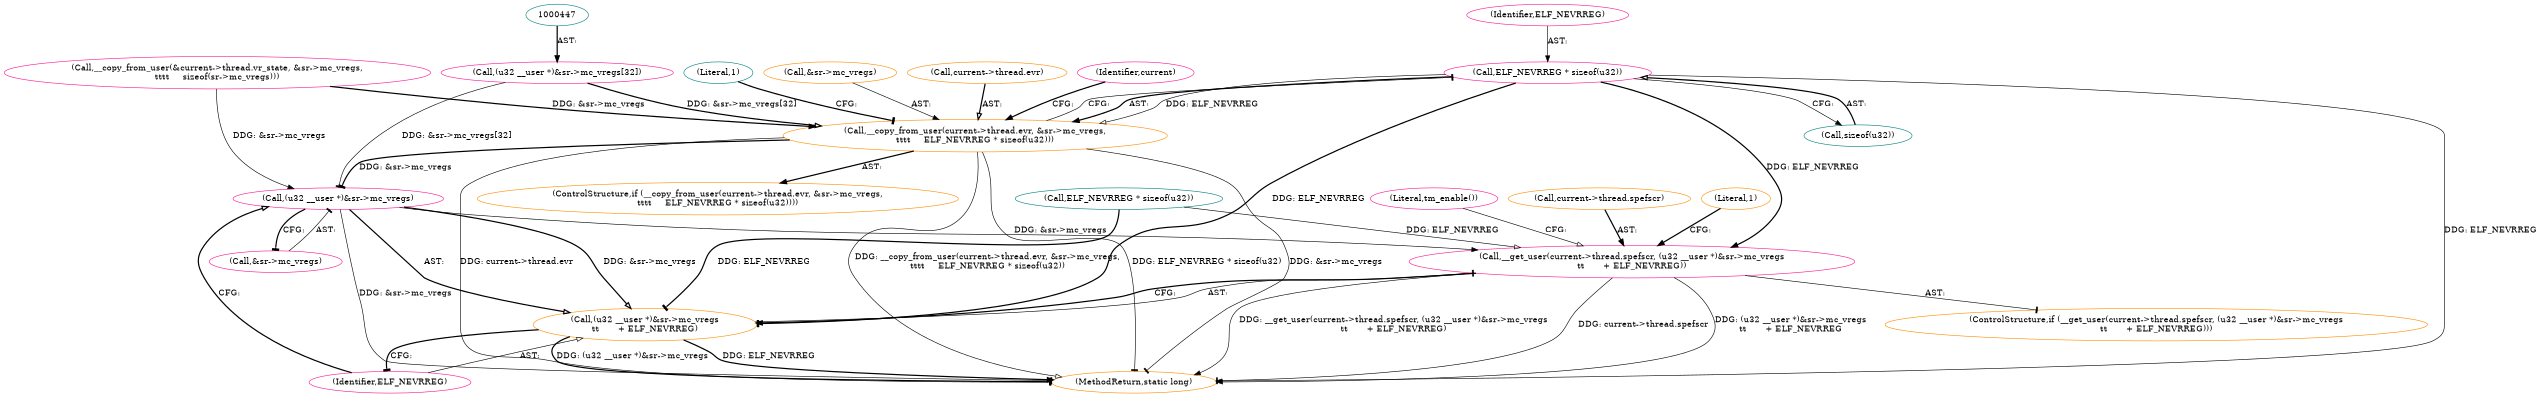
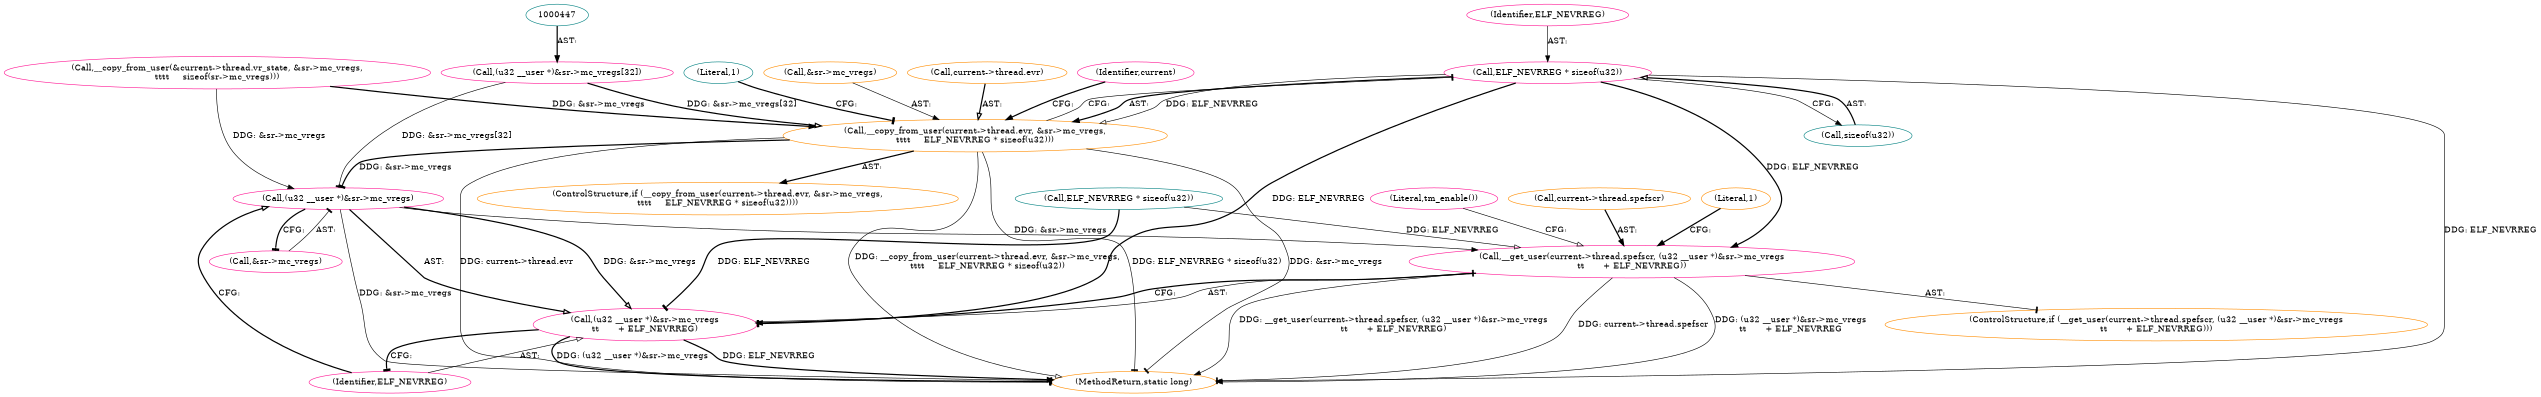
node "(Call,(u32 __user *)&sr->mc_vregs tt       + ELF_NEVRREG)": color darkorange -> deeppink
